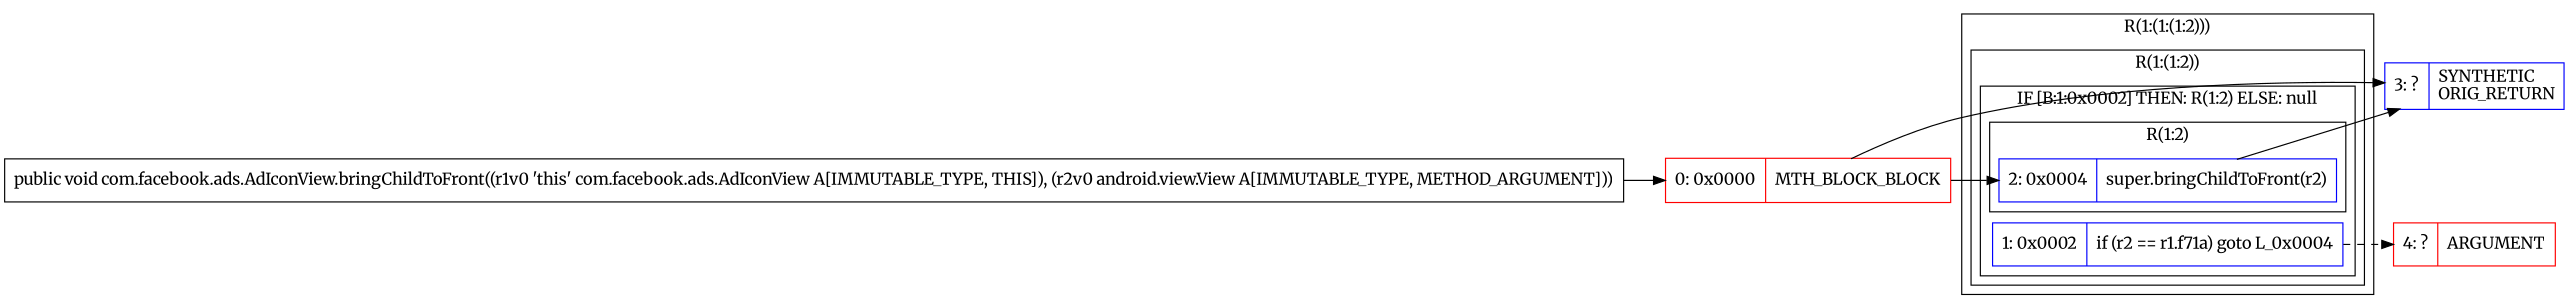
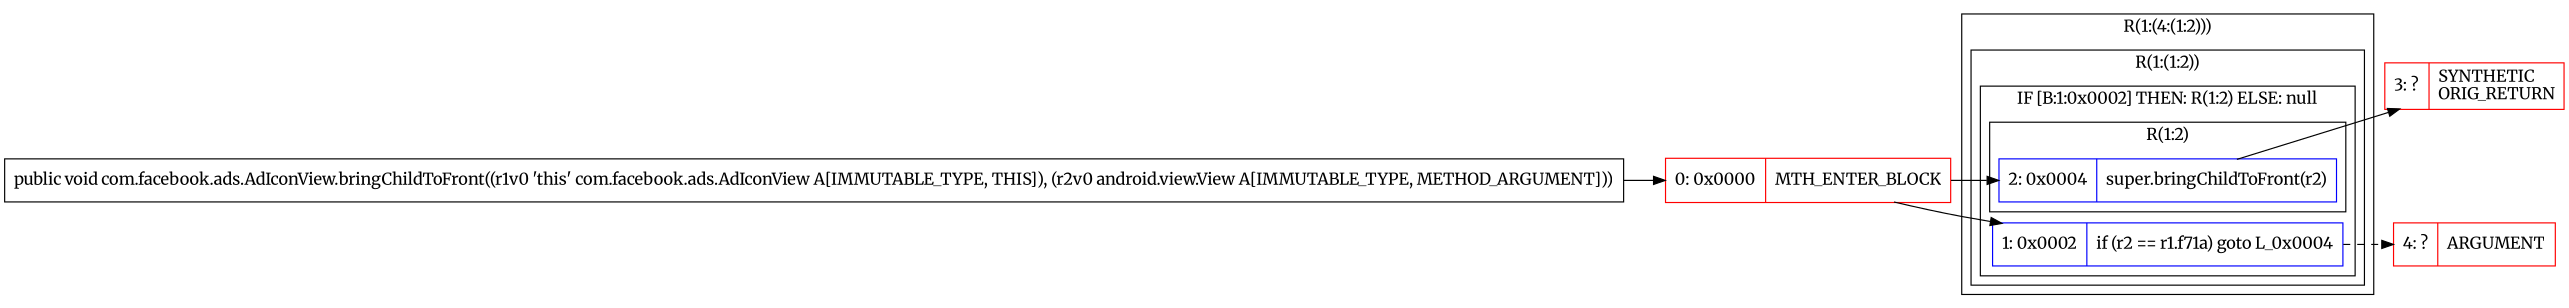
cluster "R(1:(1:(1:2)))": label "R(1:(1:(1:2)))" -> "R(1:(4:(1:2)))"
node "3: ?": color blue -> red
edge "0: 0x0000" -> "3: ?": now "0: 0x0000" -> "1: 0x0002"
node "0: 0x0000": text "MTH_BLOCK_BLOCK" -> "MTH_ENTER_BLOCK"
